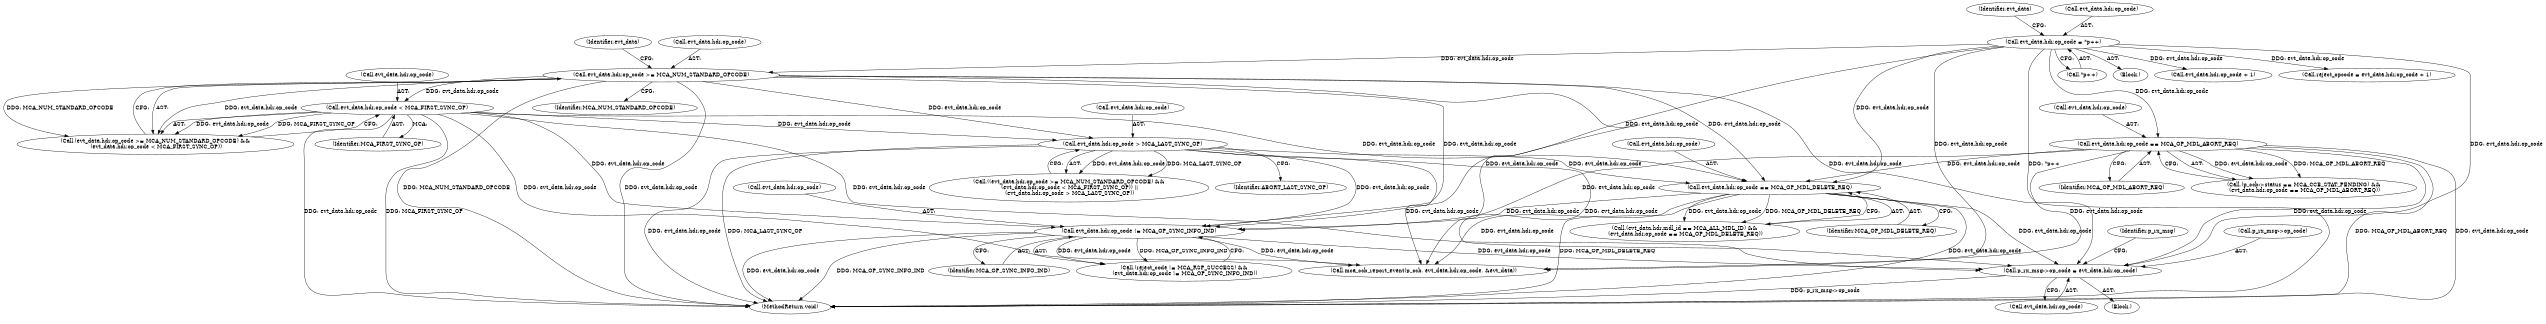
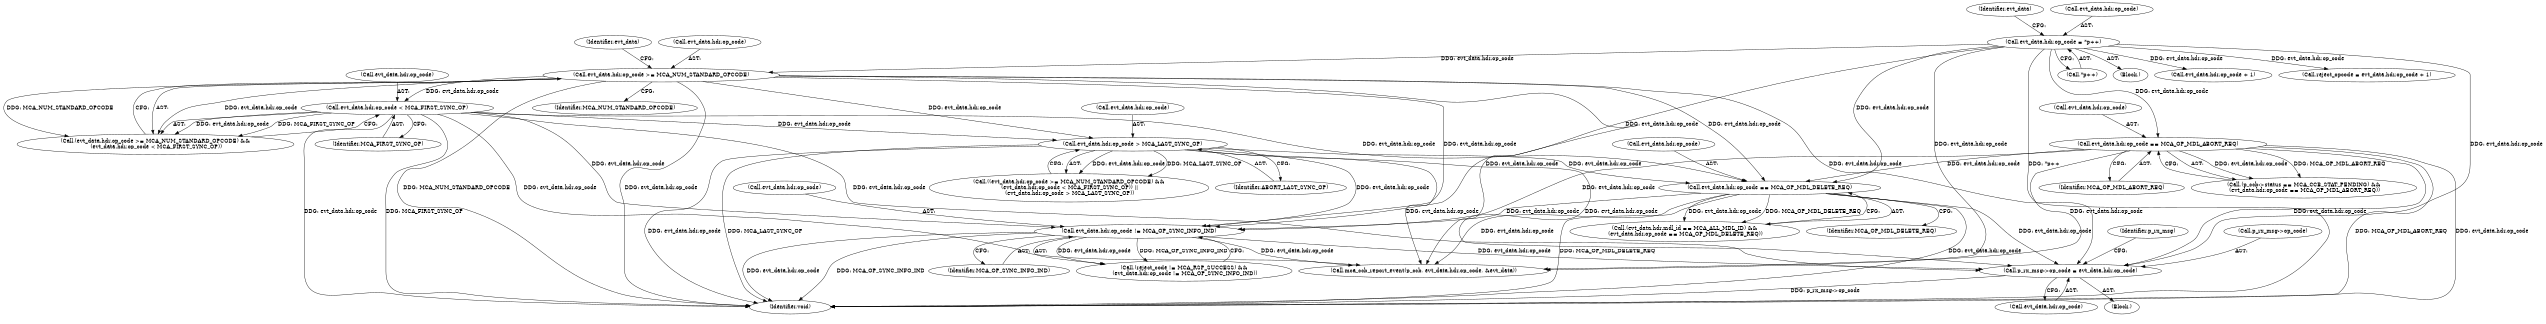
edge "(Call,evt_data.hdr.op_code < MCA_FIRST_SYNC_OP)" -> "(Identifier,MCA_FIRST_SYNC_OP)": label "MCA: " -> "CFG: "
edge "(Identifier,ABORT_LAST_SYNC_OP)" -> "(Call,evt_data.hdr.op_code > MCA_LAST_SYNC_OP)": added, label "AST:"
edge "(Identifier,MCA_OP_MDL_DELETE_REQ)" -> "(Call,evt_data.hdr.op_code == MCA_OP_MDL_DELETE_REQ)": removed, label "AST:"
node "(MethodReturn,void)": label "(MethodReturn,void)" -> "(Identifier,void)"
